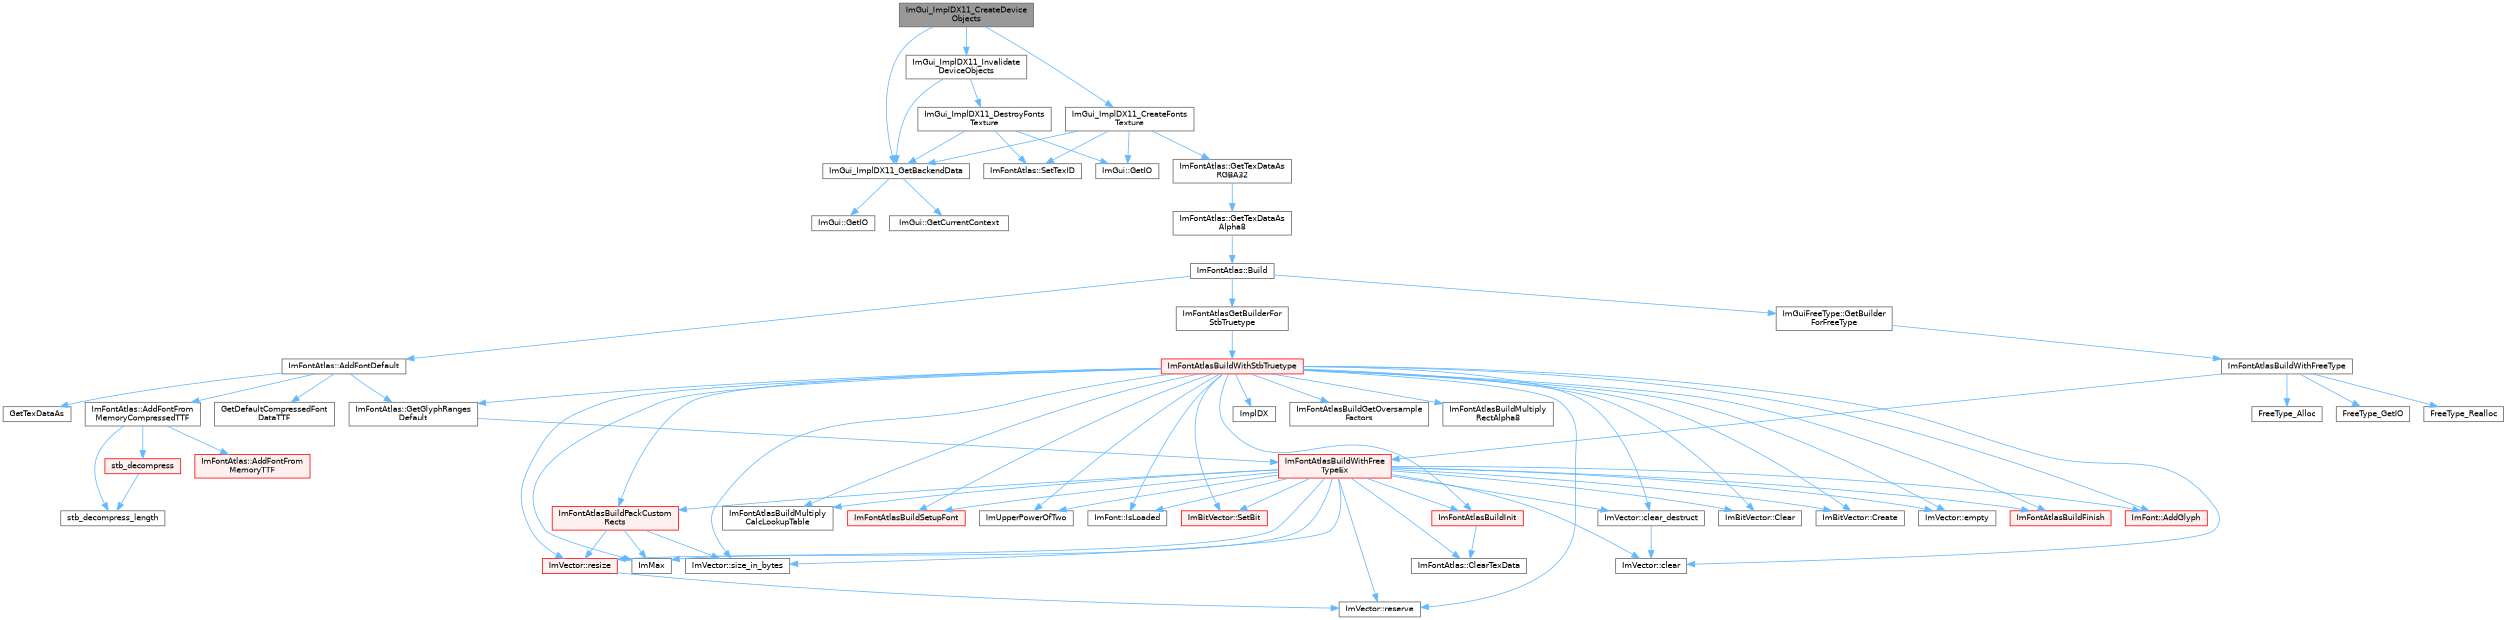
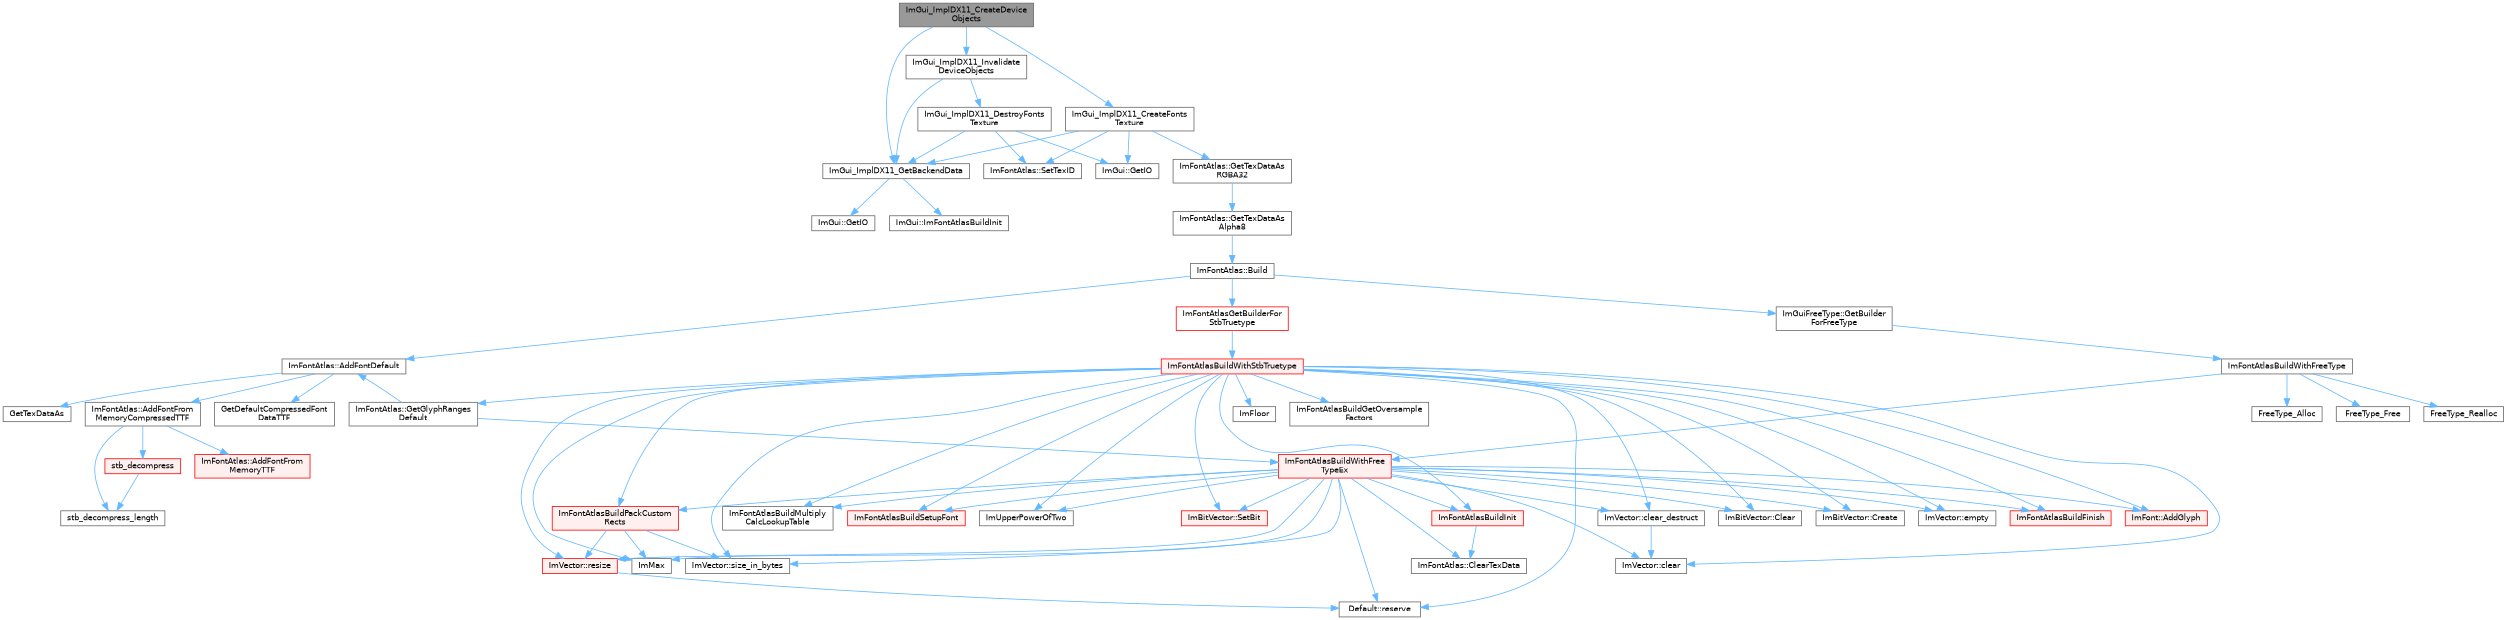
node "ImGui::GetCurrentContext": label "ImGui::GetCurrentContext" -> "ImGui::ImFontAtlasBuildInit"
node "ImFontAtlasGetBuilderFor StbTruetype": color grey40 -> red
edge "ImFontAtlas::AddFontDefault" -> "ImFontAtlas::GetGlyphRanges Default": reversed
node "ImplDX": label "ImplDX" -> "ImFloor"
node "ImFontAtlasBuildMultiply RectAlpha8": removed
node "FreeType_GetIO": label "FreeType_GetIO" -> "FreeType_Free"
node "ImFont::IsLoaded": removed
node "ImVector::reserve": label "ImVector::reserve" -> "Default::reserve"
